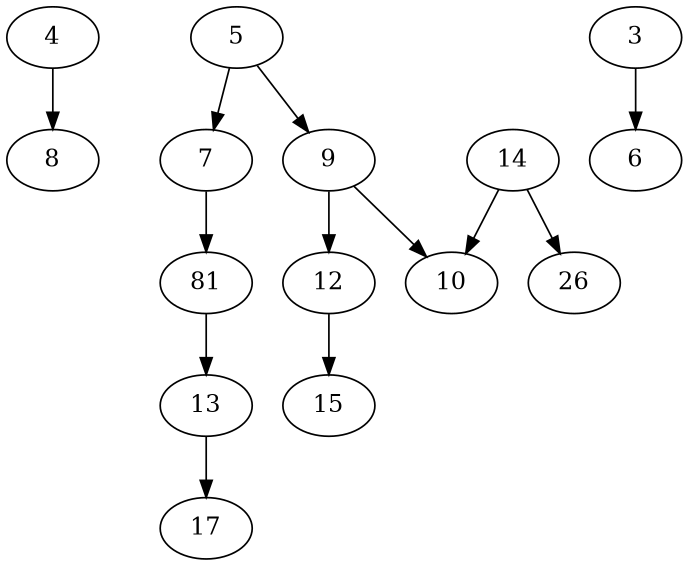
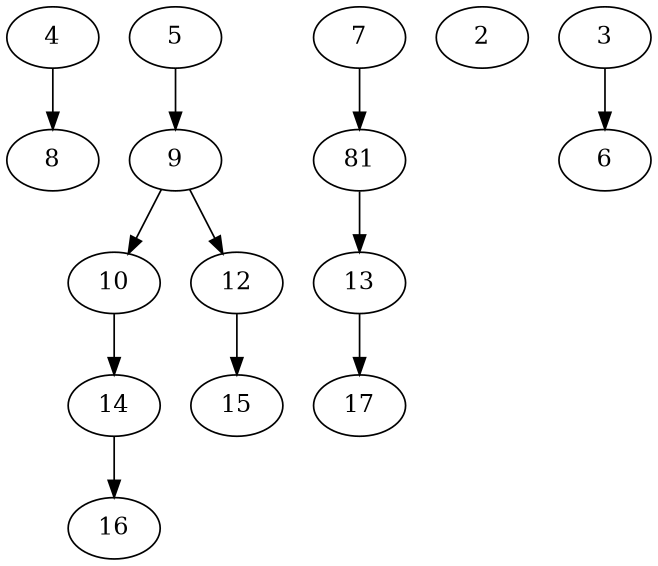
node "2": added
edge "5" -> "7": removed
edge "14" -> "10": reversed
node "26": label "26" -> "16"
